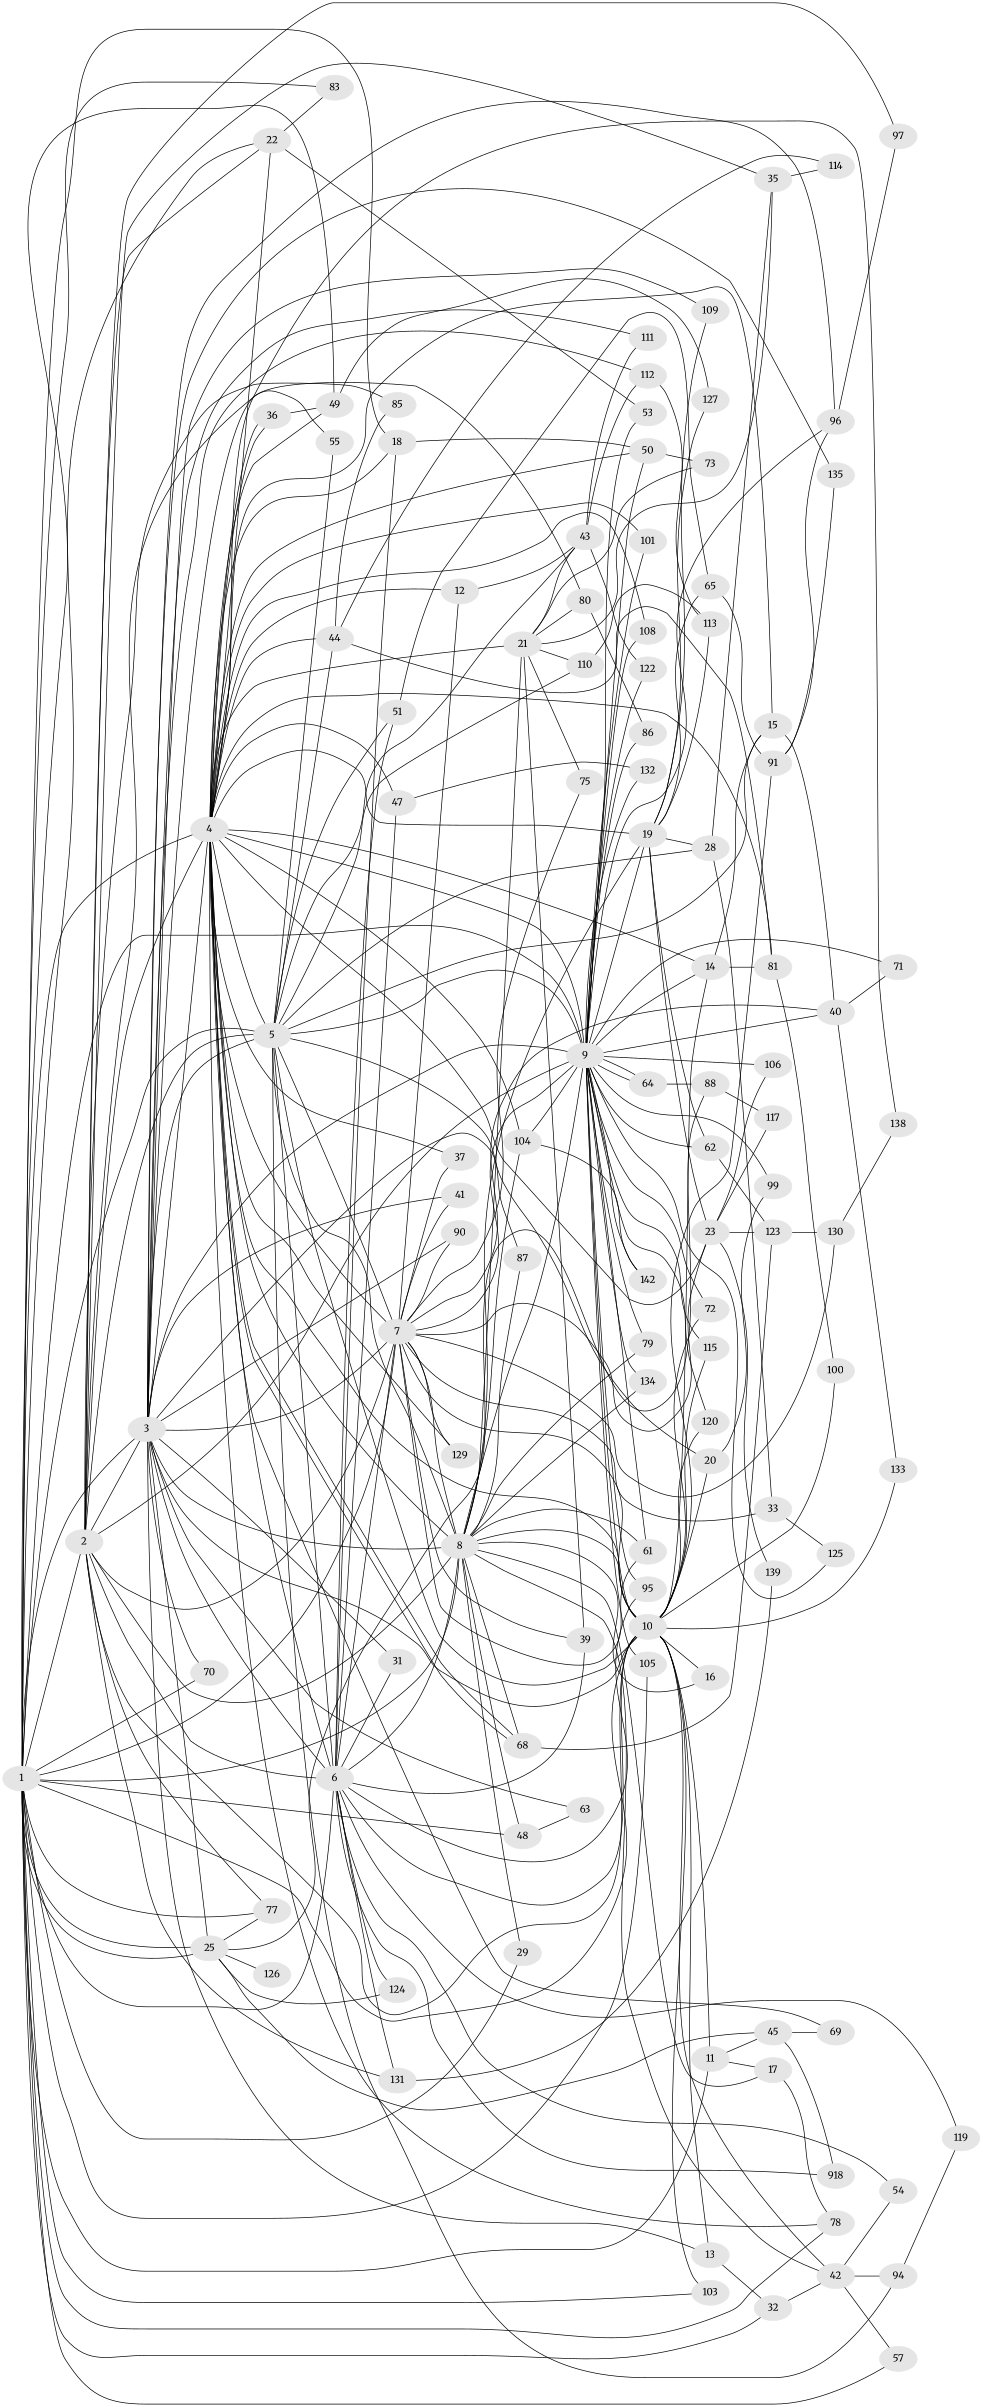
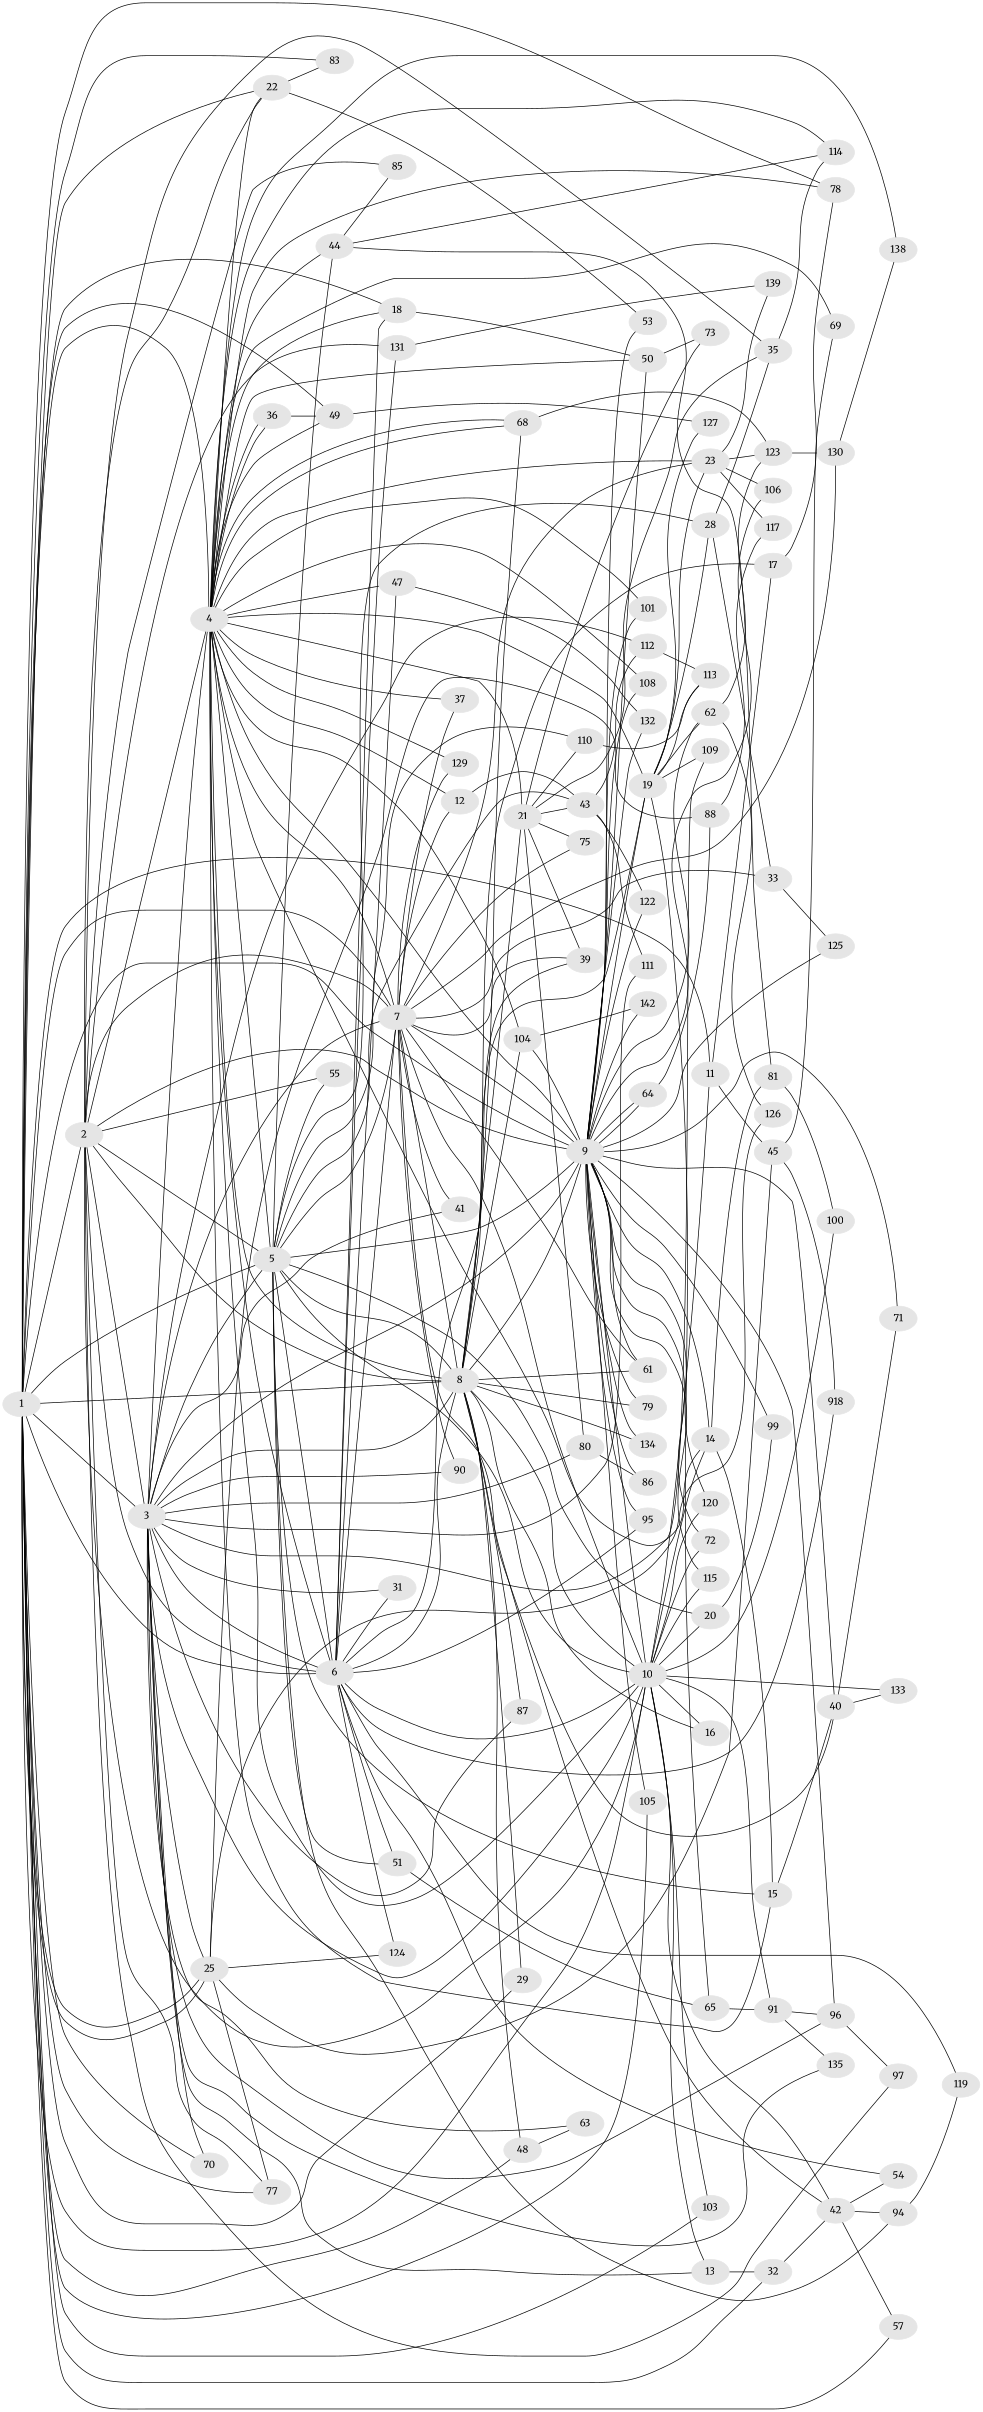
edge "4" -- "81": now "4" -- "114"
edge "62" -- "126": added
